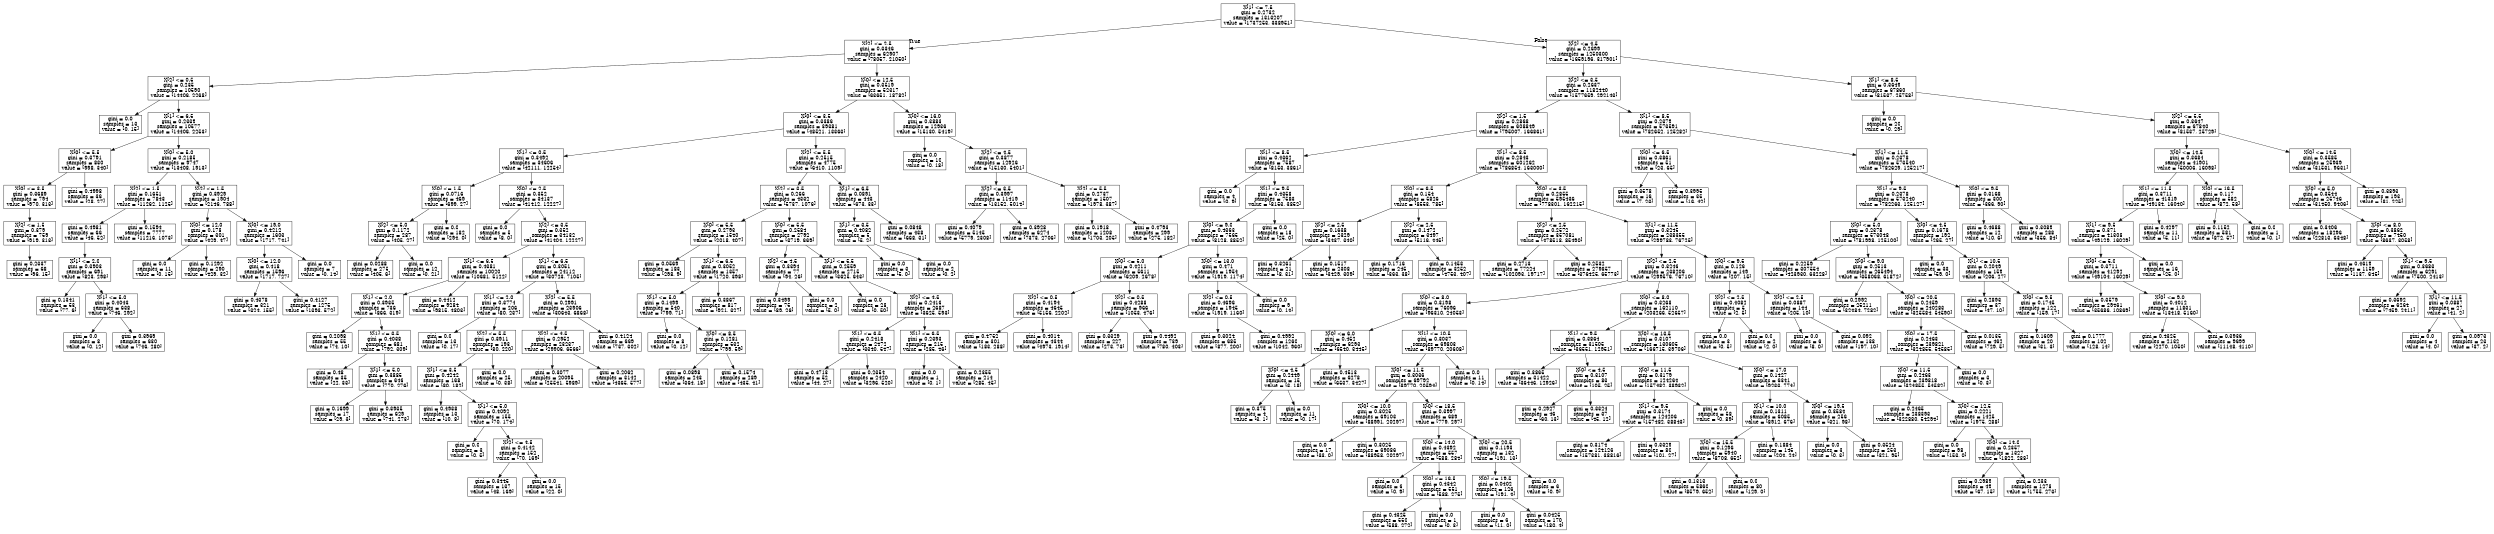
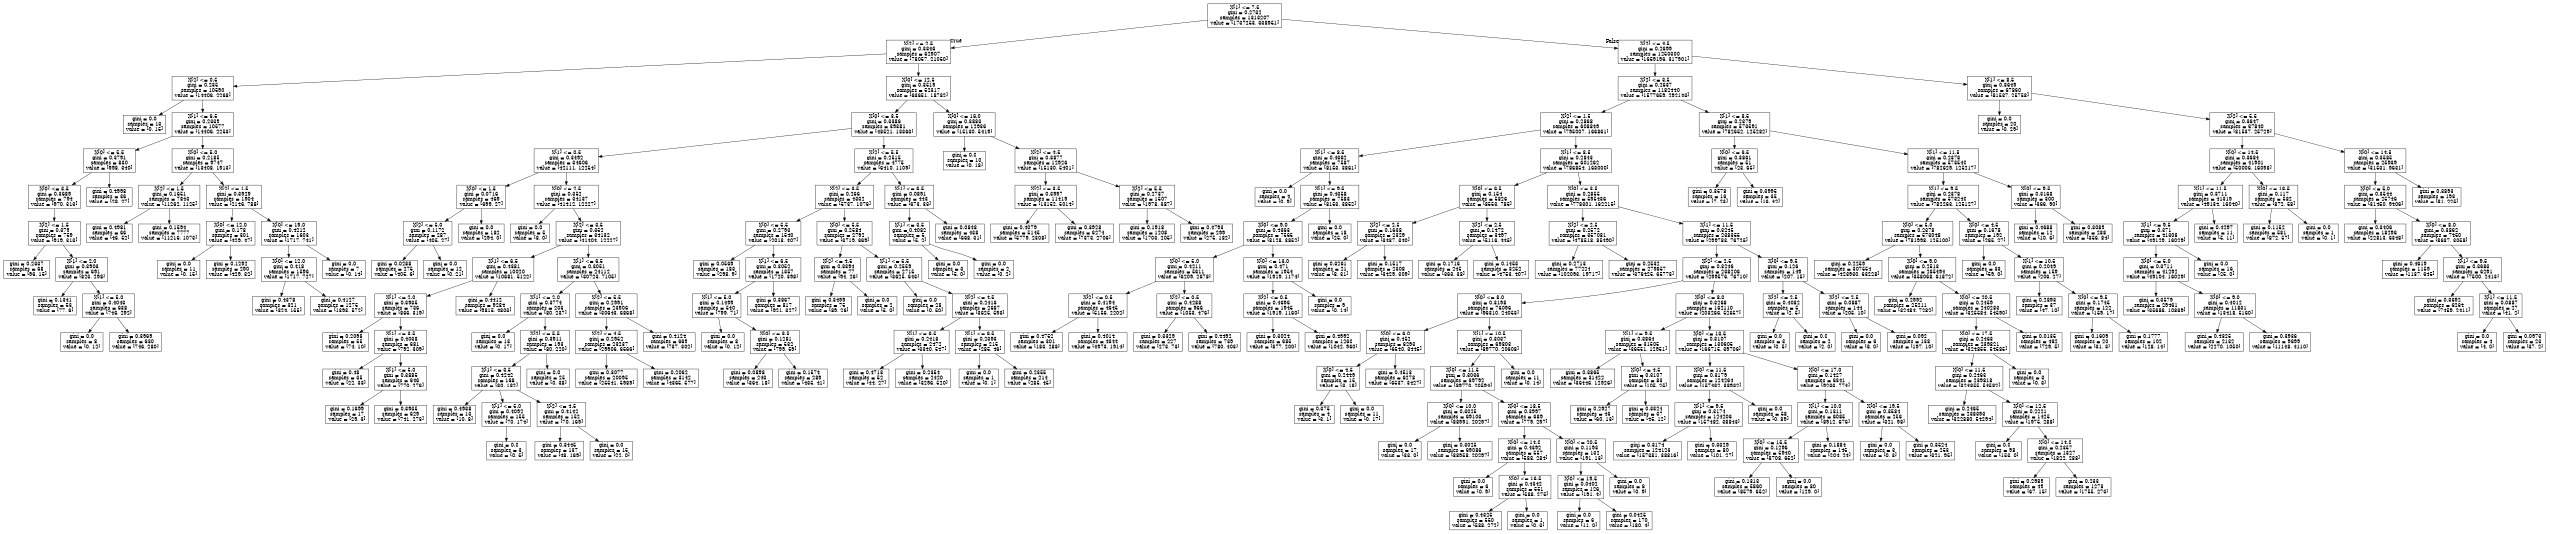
edge "gini = 0.4981 samples = 66 value = [46, 52]" -> "X[1] <= 2.0 gini = 0.3903 samples = 691 value = [823, 298]": now "X[2] <= 1.5 gini = 0.379 samples = 759 value = [919, 313]" -> "X[1] <= 2.0 gini = 0.3903 samples = 691 value = [823, 298]"
edge "X[1] <= 5.0 gini = 0.4092 samples = 155 value = [70, 174]" -> "X[2] <= 4.5 gini = 0.4142 samples = 152 value = [70, 169]": now "X[1] <= 3.5 gini = 0.4242 samples = 168 value = [80, 182]" -> "X[2] <= 4.5 gini = 0.4142 samples = 152 value = [70, 169]"
